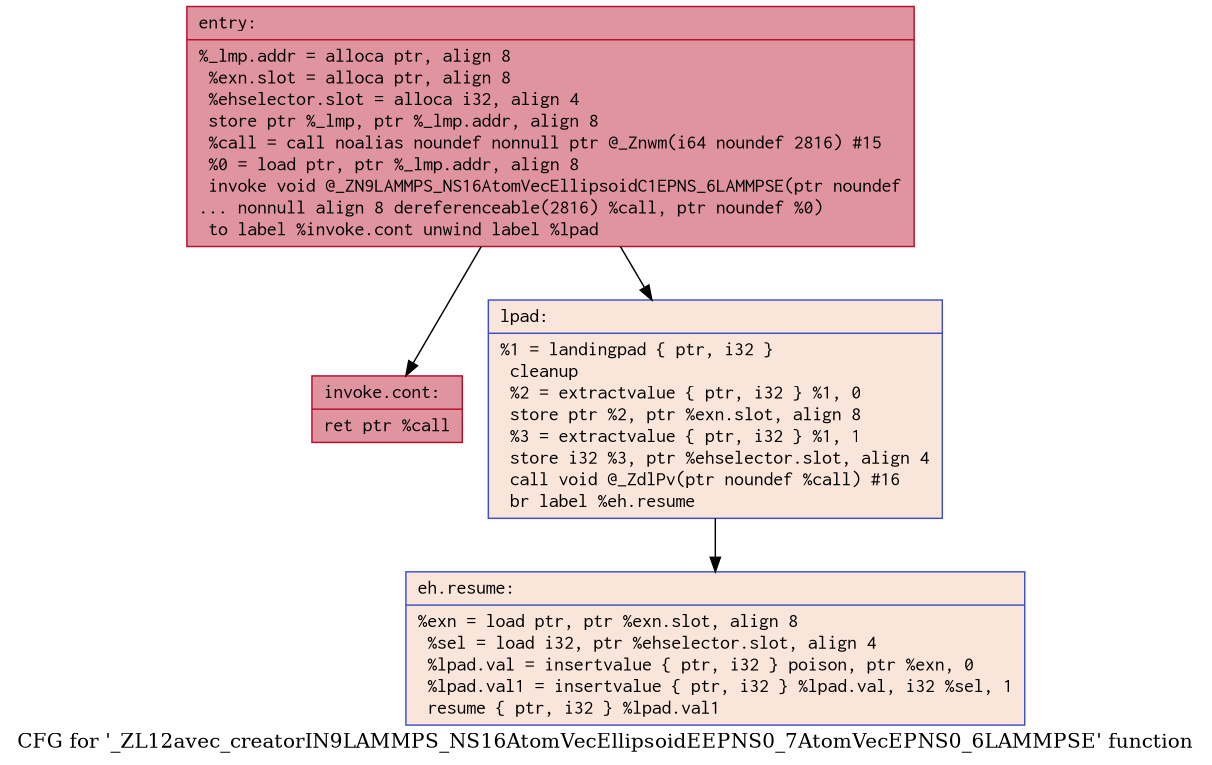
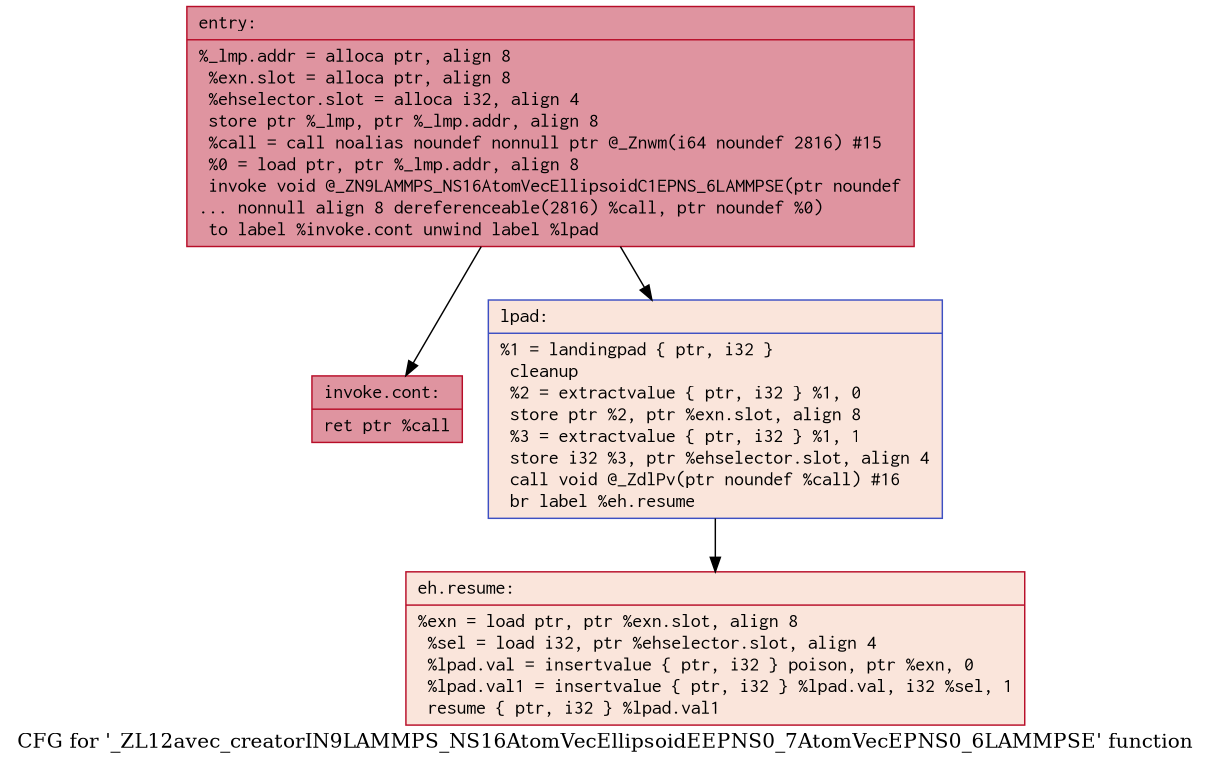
node "eh.resume:": color #3d50c3ff -> #b70d28ff
